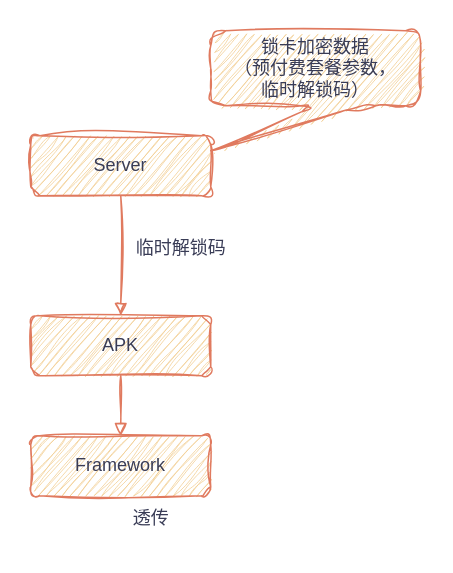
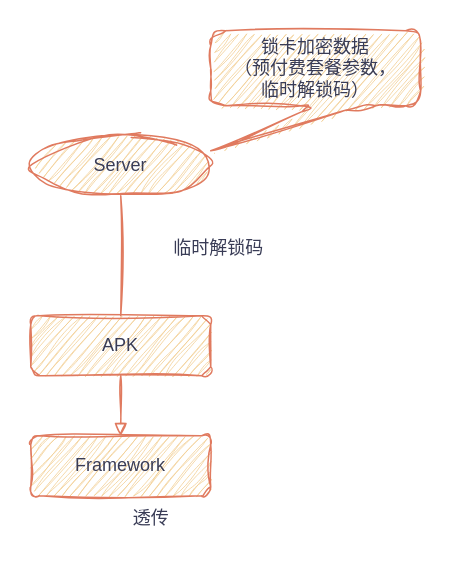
node "Server": shape rounded rectangle -> ellipse
node "临时解锁码": moved (181, 248) -> (218, 248)
edge "Server" -> "APK": arrowhead block -> none
